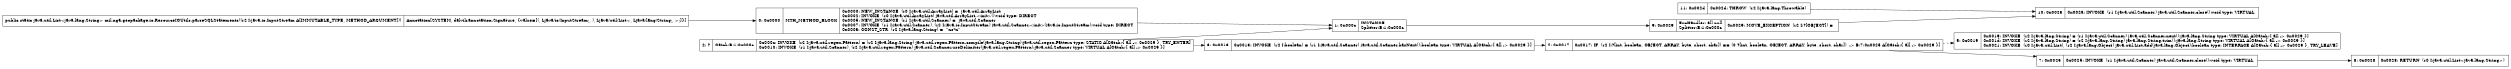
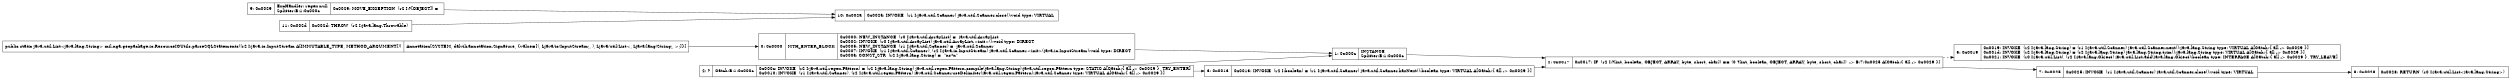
node "0: 0x0000": text "MTH_METHOD_BLOCK" -> "MTH_ENTER_BLOCK"
node "9: 0x0029": text "ExcHandler: all null" -> "ExcHandler: regex null"
edge "1: 0x000c" -> "9: 0x0029": now "1: 0x000c" -> "4: 0x0017"
